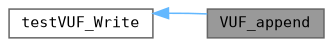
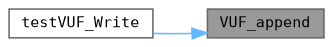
edge "VUF_append" -> "testVUF_Write": reversed
